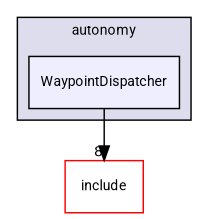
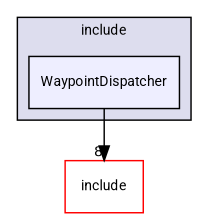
cluster "autonomy": label "autonomy" -> "include"
